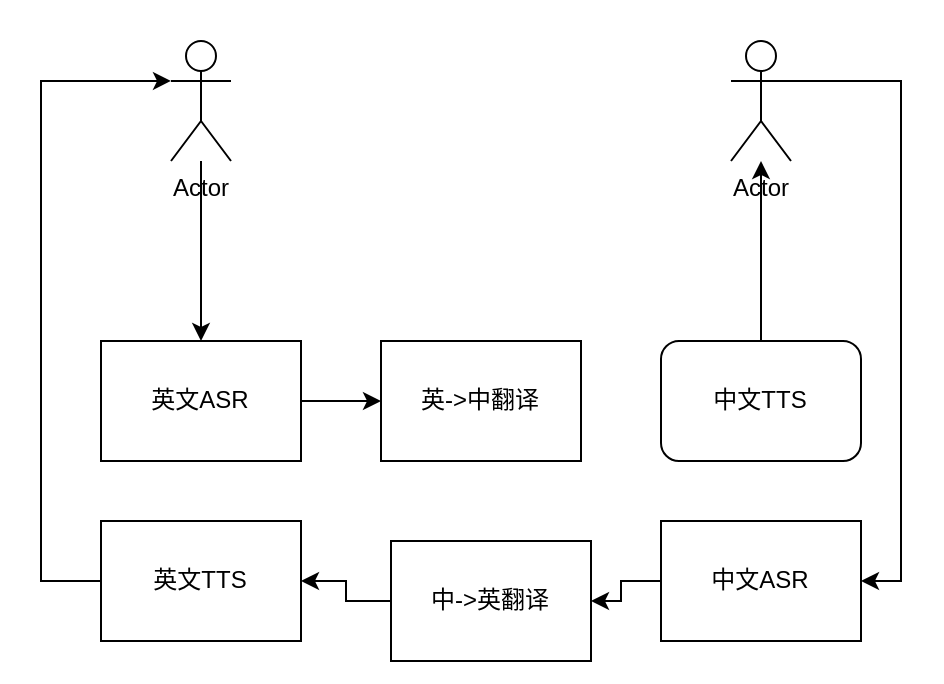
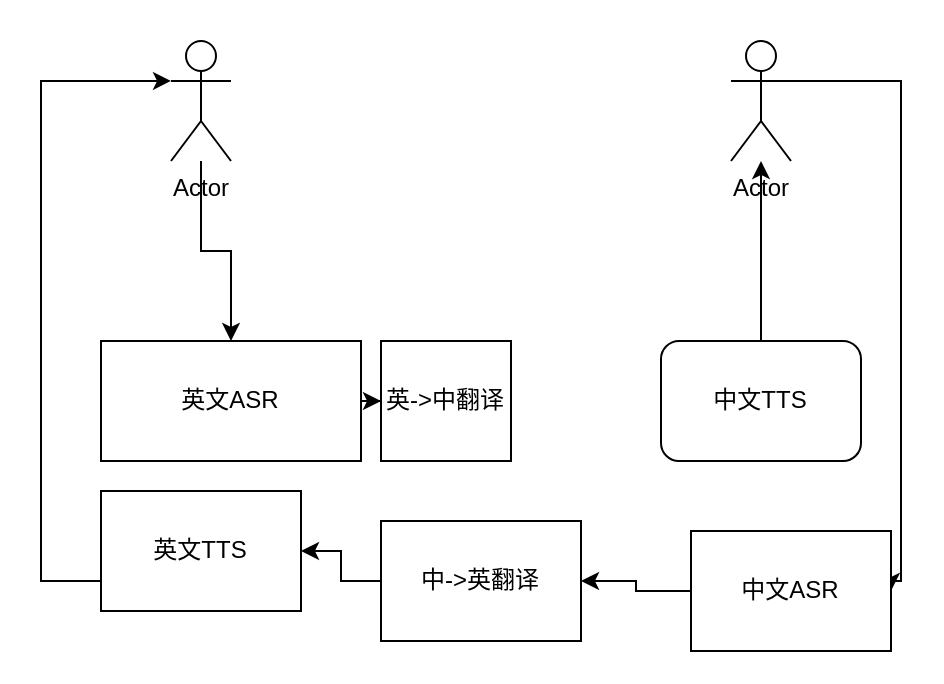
node "英文ASR": size 200x120 -> 260x120
node "英->中翻译": size 200x120 -> 130x120
node "英文TTS": moved (201, 581) -> (201, 551)
node "中文ASR": moved (761, 581) -> (791, 591)
node "中->英翻译": moved (491, 601) -> (481, 581)
